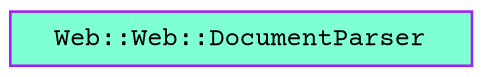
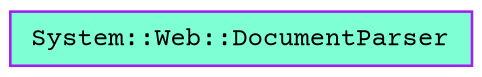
node "Web::Web::DocumentParser": label "Web::Web::DocumentParser" -> "System::Web::DocumentParser"
